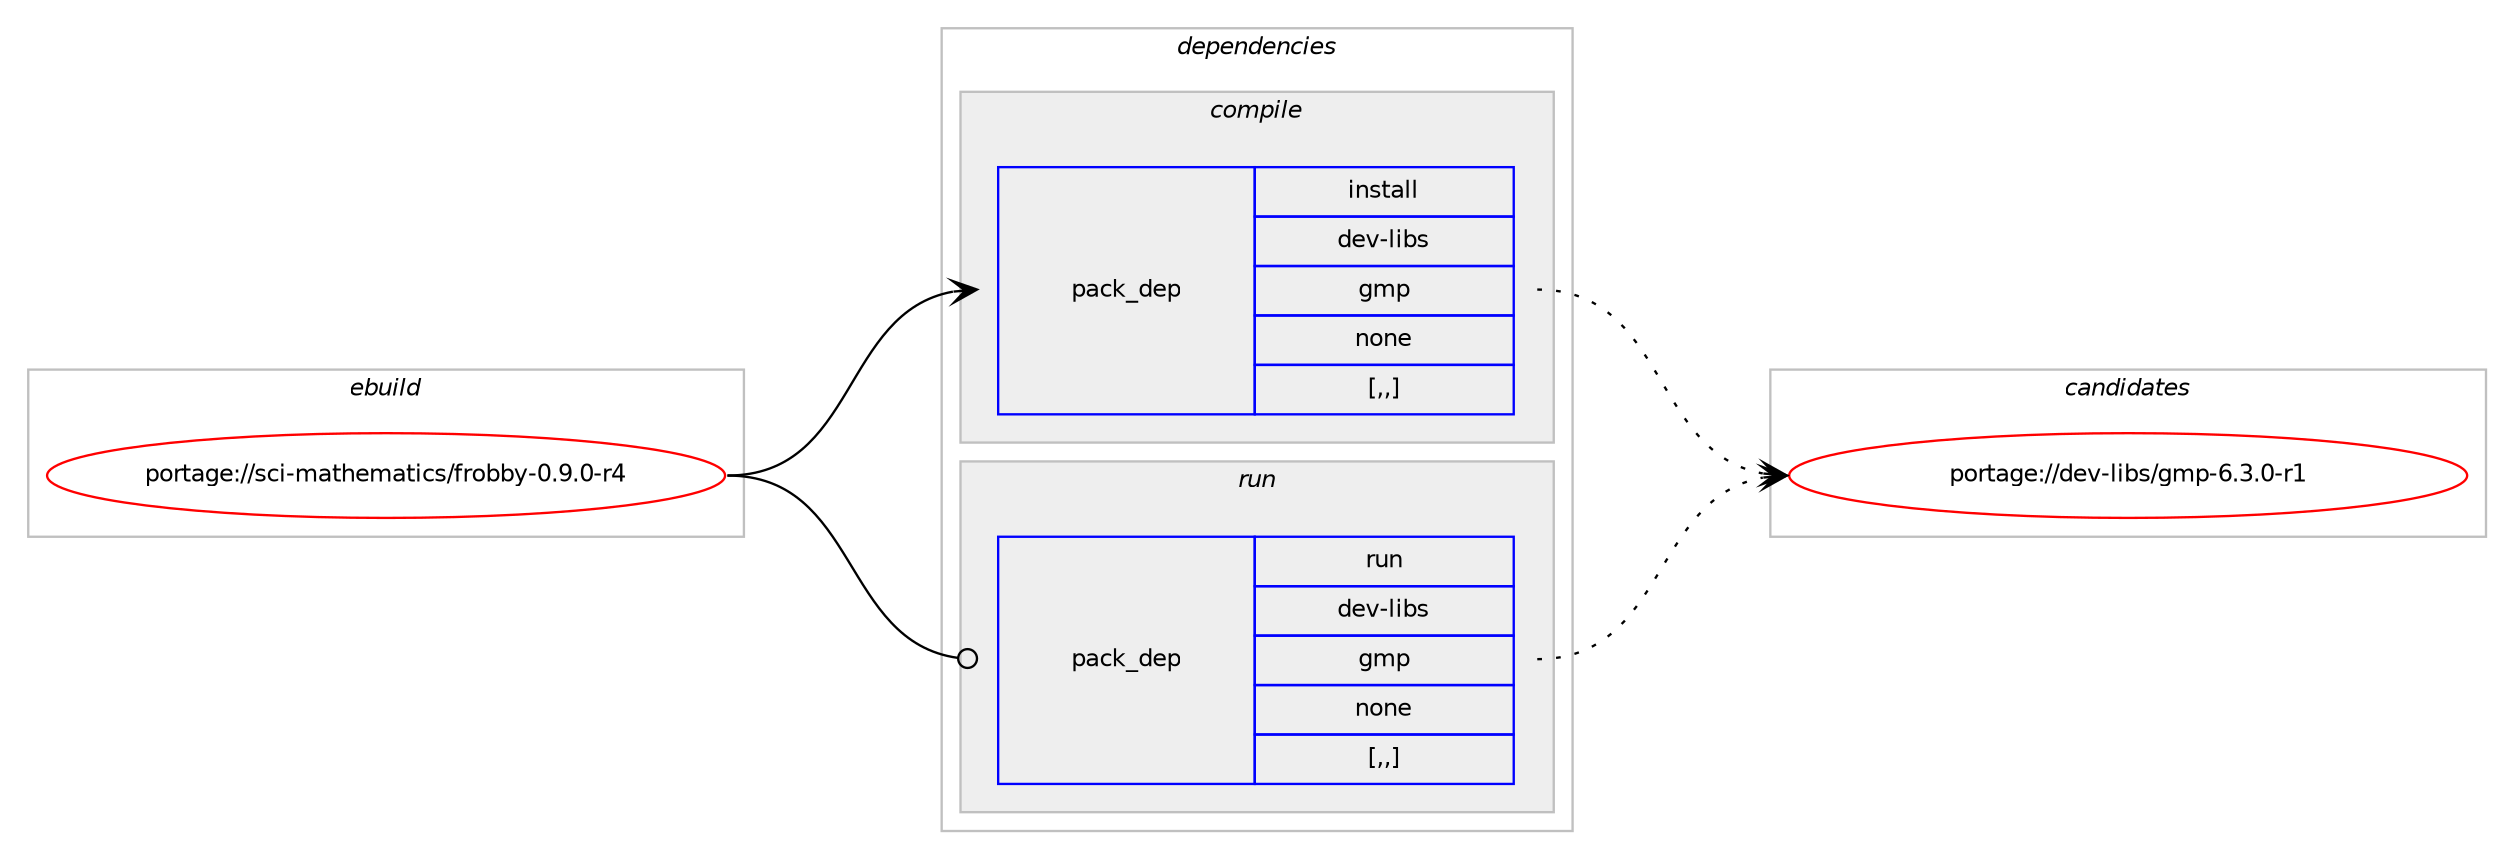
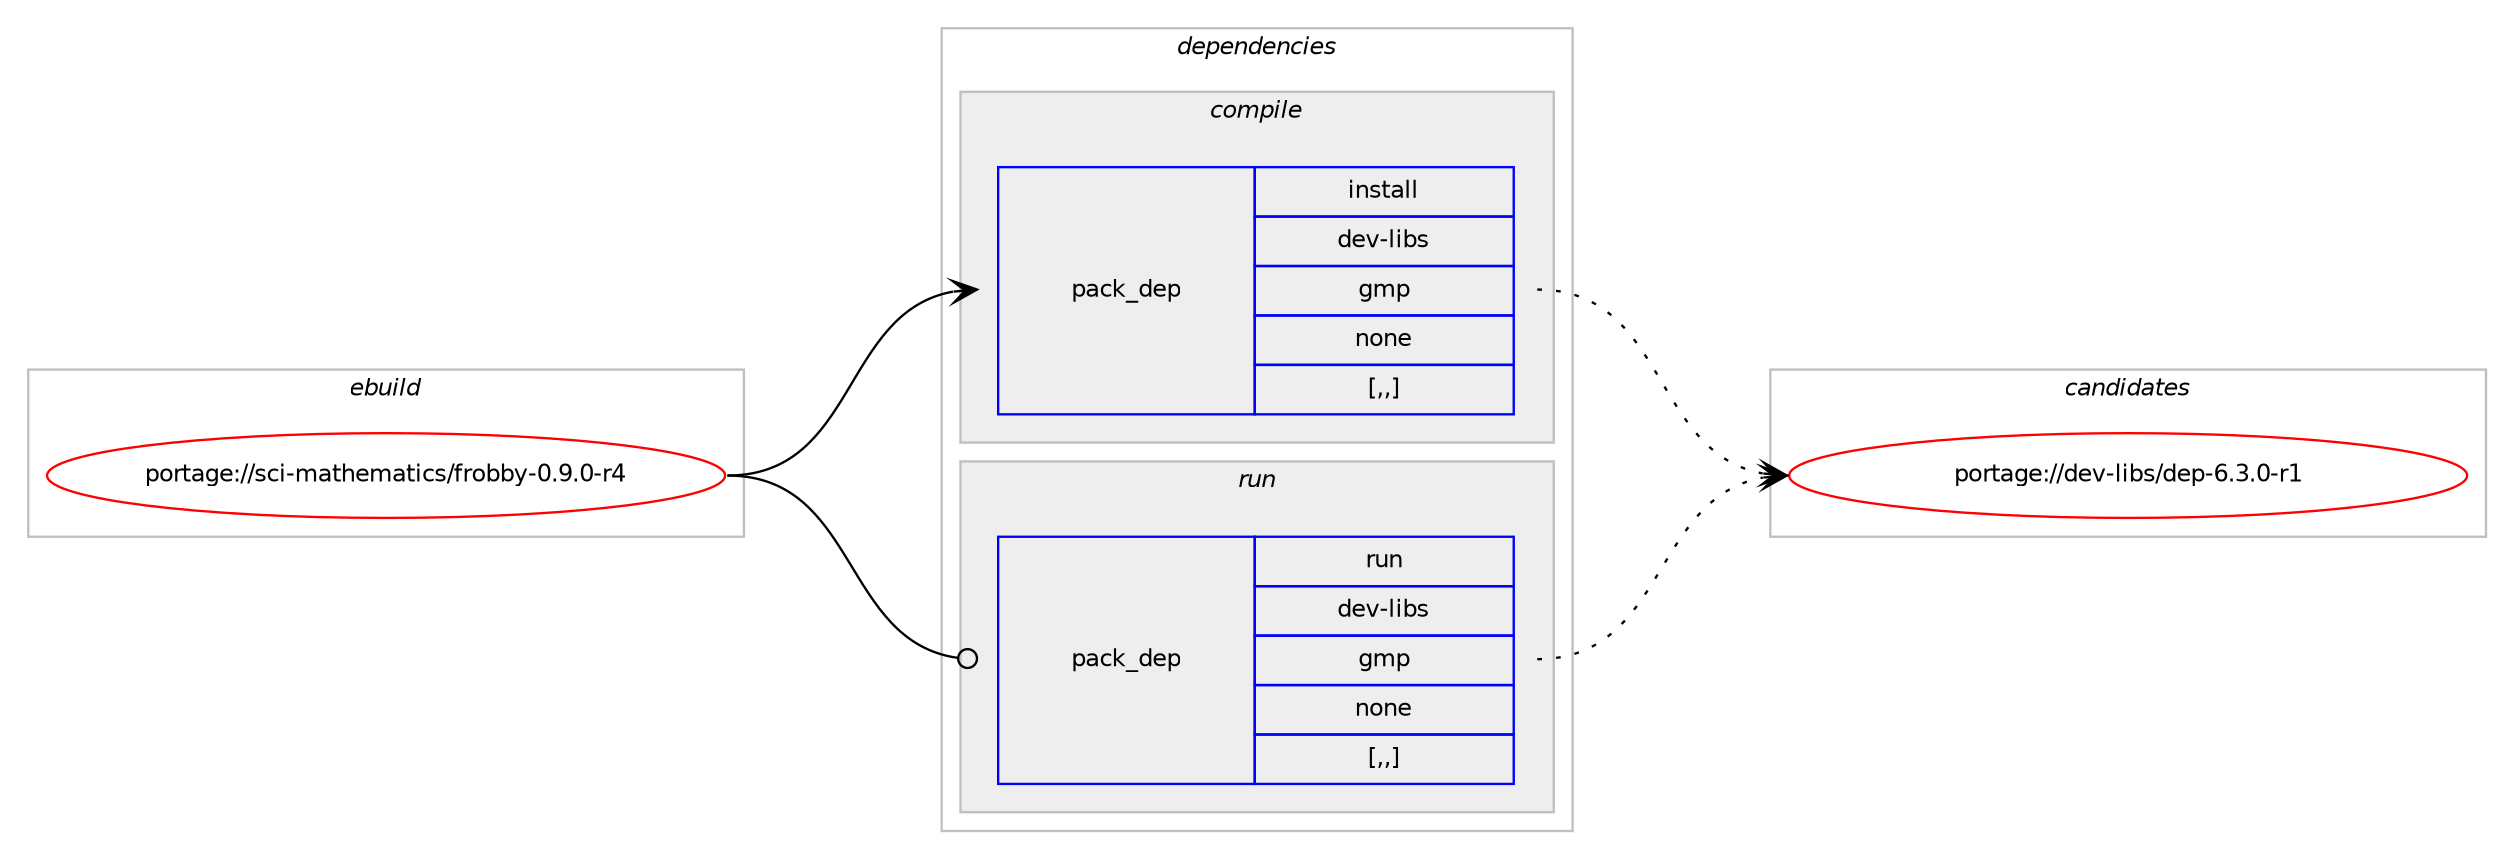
node "portage://dev-libs/gmp-6.3.0-r1": label "portage://dev-libs/gmp-6.3.0-r1" -> "portage://dev-libs/dep-6.3.0-r1"
